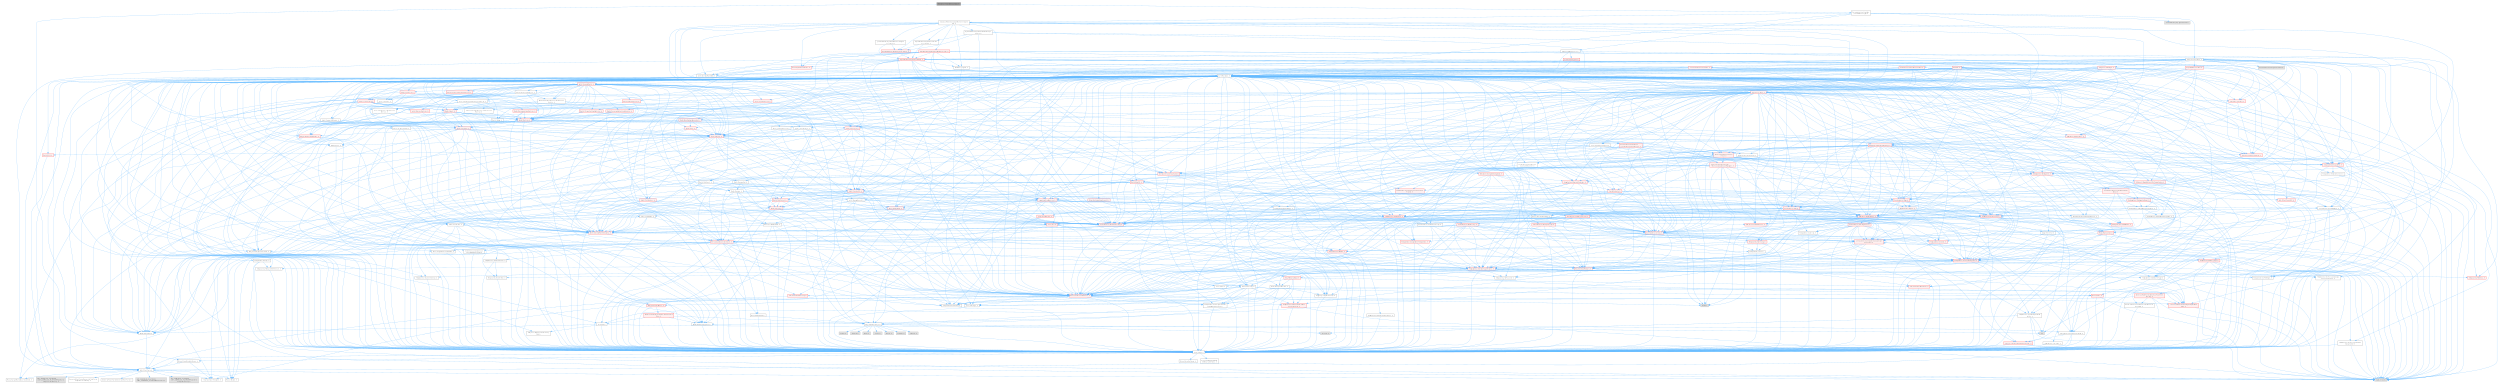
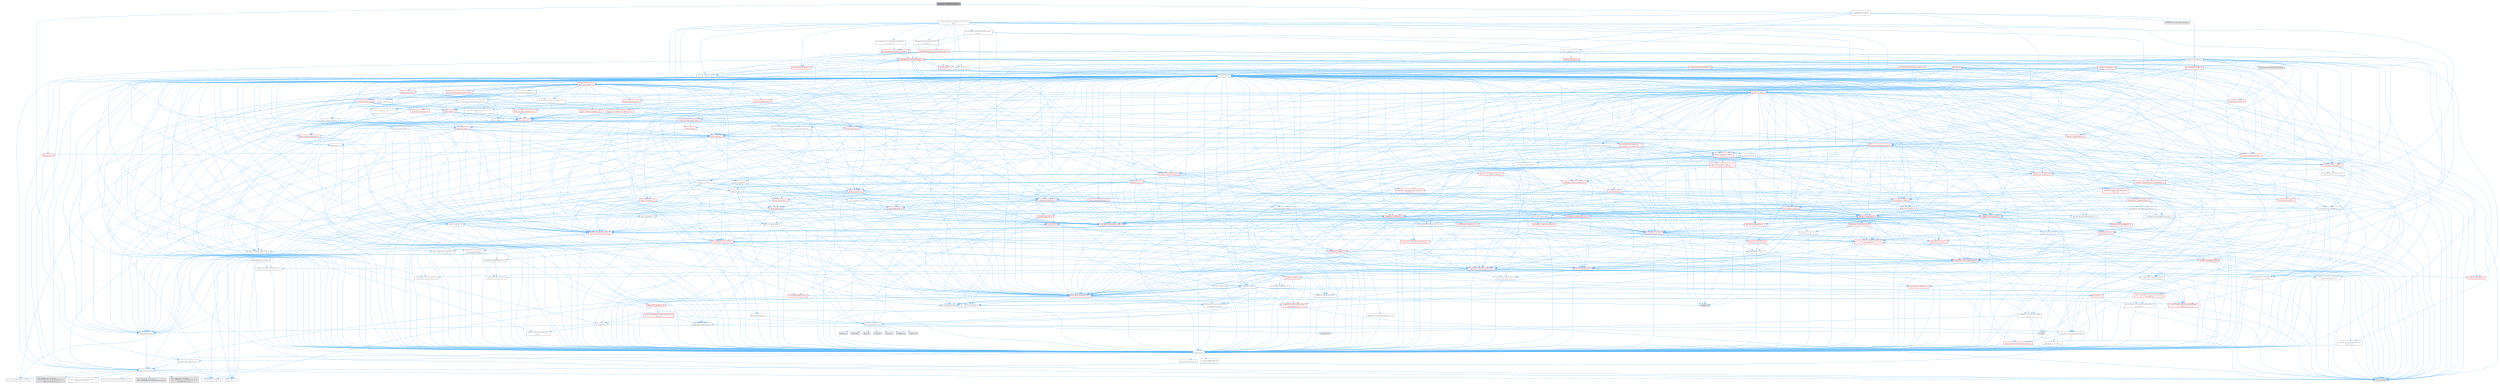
node "InfoTypes.h": added
